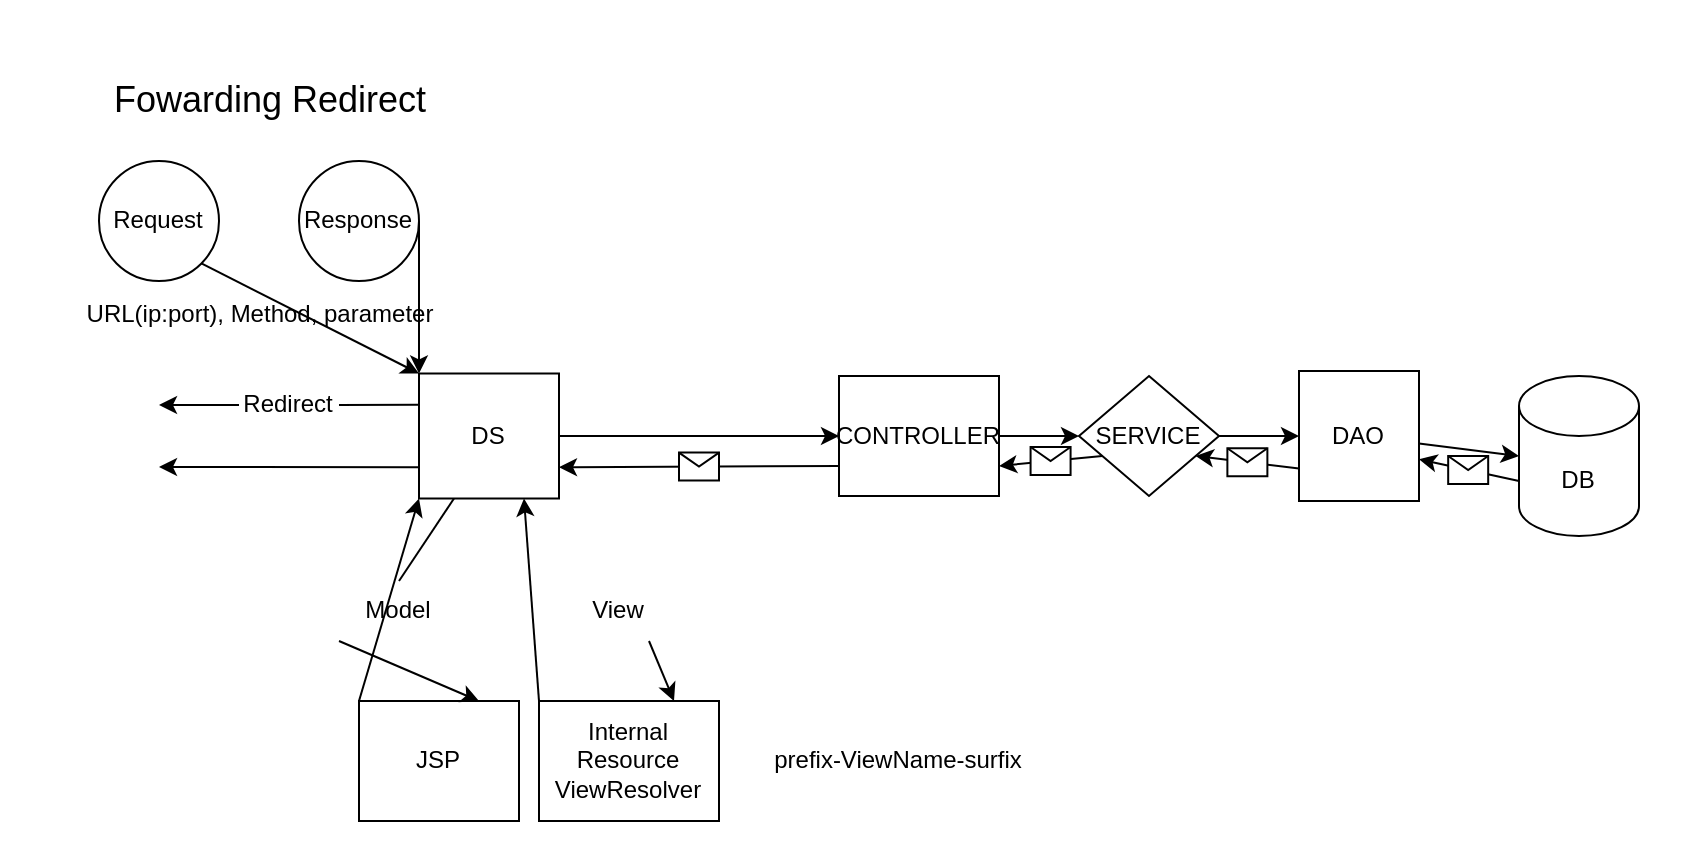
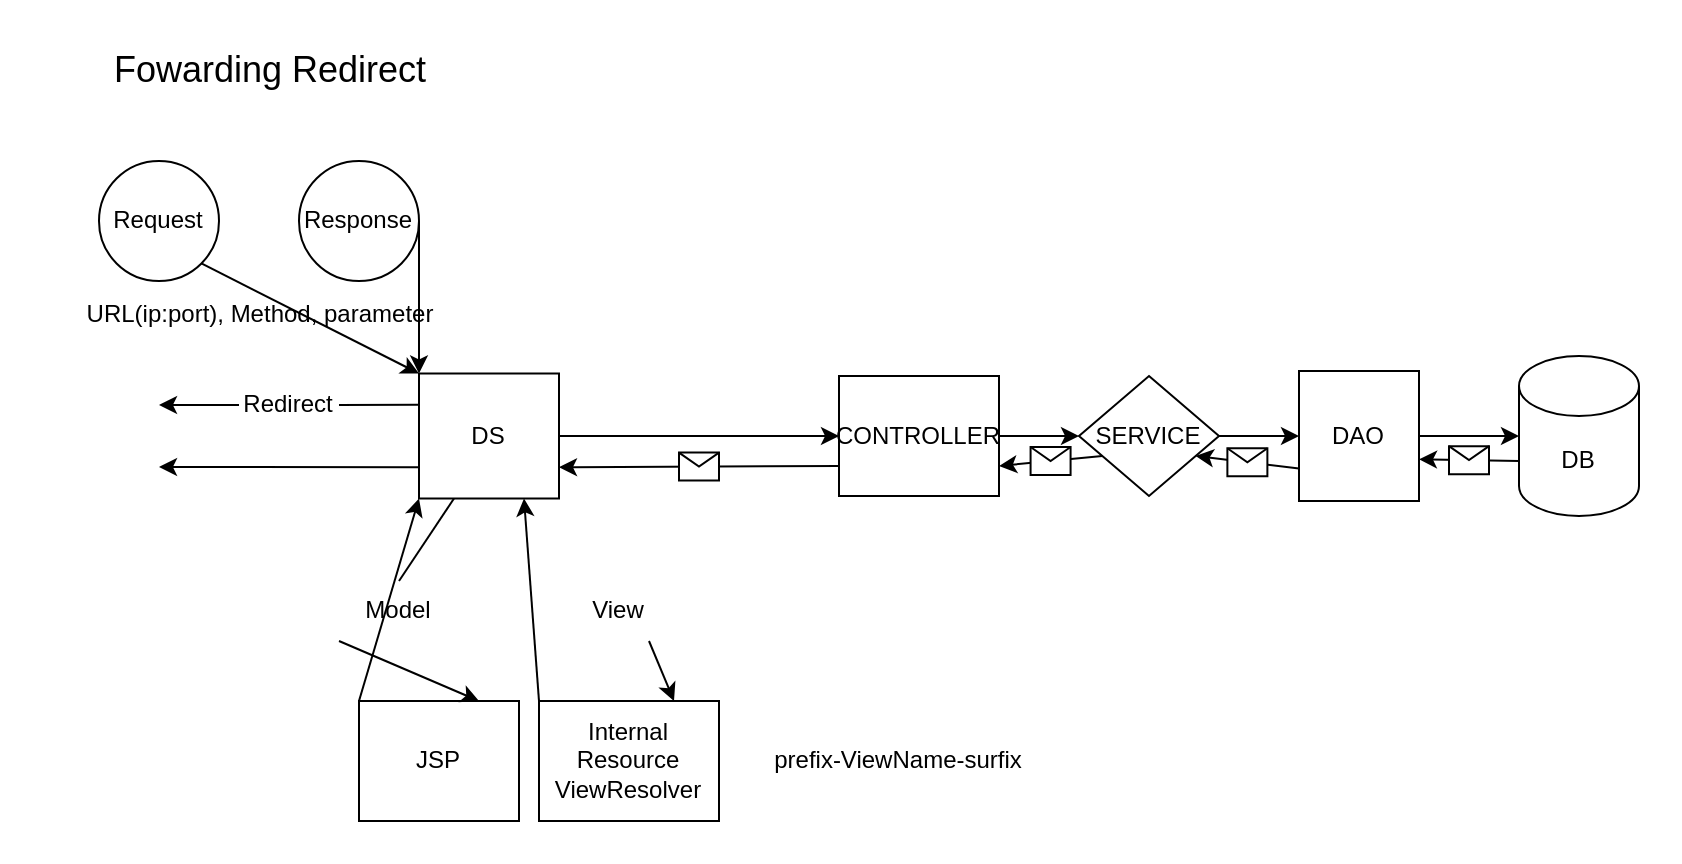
node "Fowarding Redirect": moved (271, 101) -> (271, 71)
node "DB": moved (1579, 456) -> (1579, 436)
